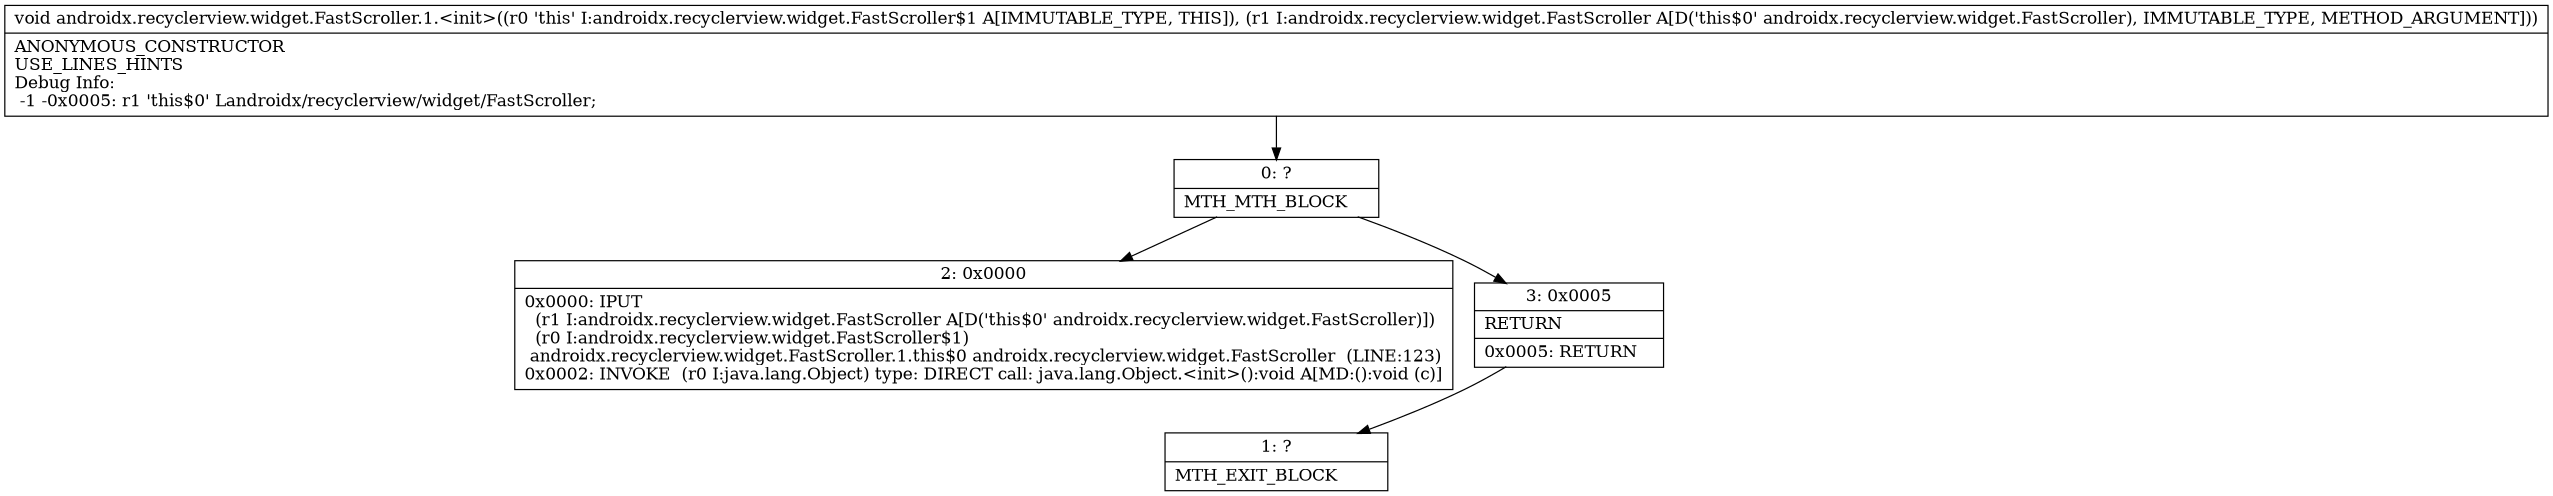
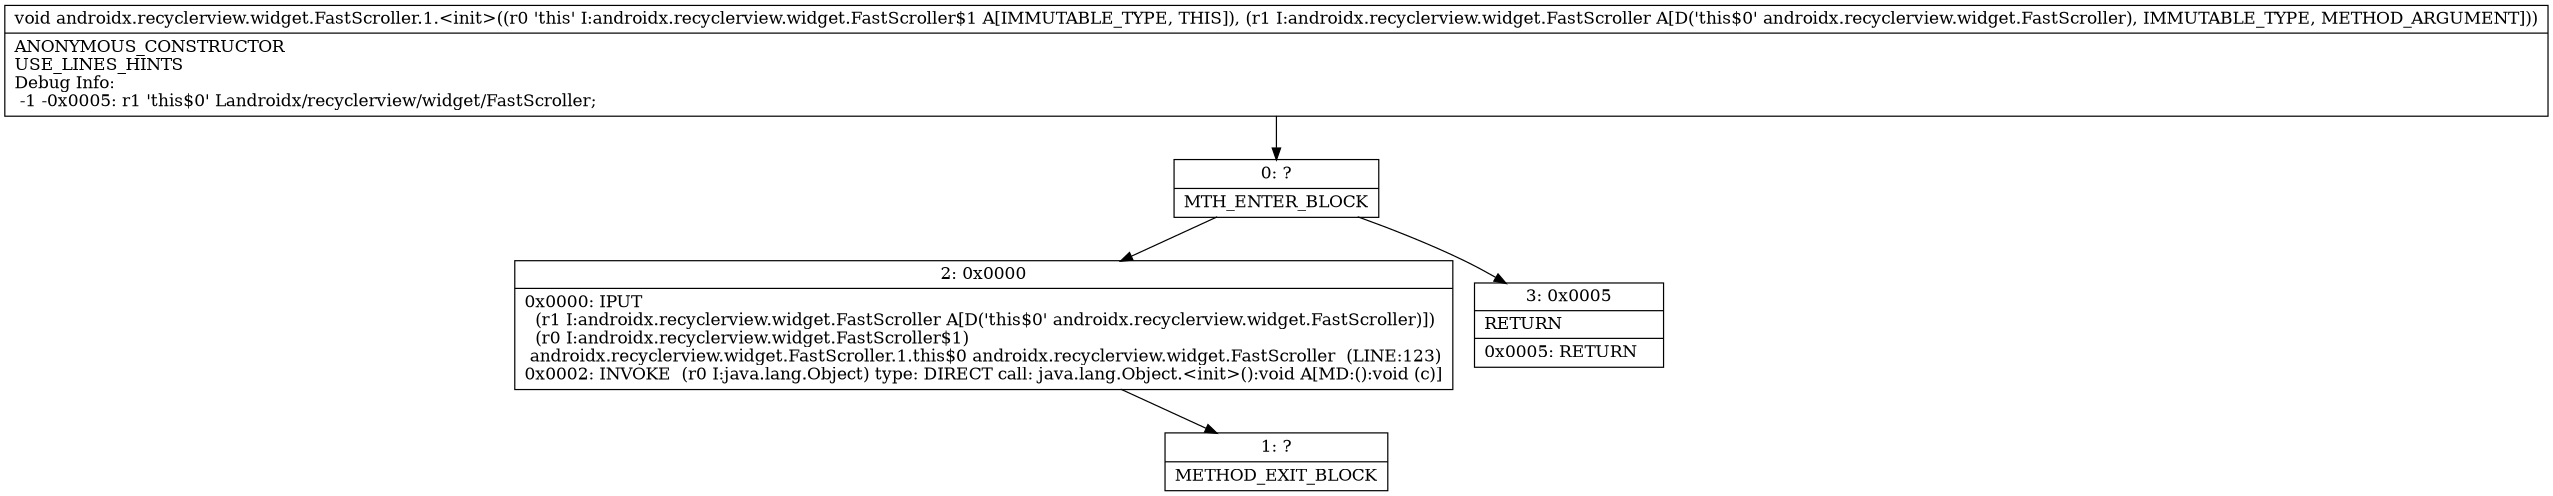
node "0: ?": text "MTH_MTH_BLOCK" -> "MTH_ENTER_BLOCK"
edge "3: 0x0005" -> "1: ?": now "2: 0x0000" -> "1: ?"
node "1: ?": text "MTH_EXIT_BLOCK" -> "METHOD_EXIT_BLOCK"
